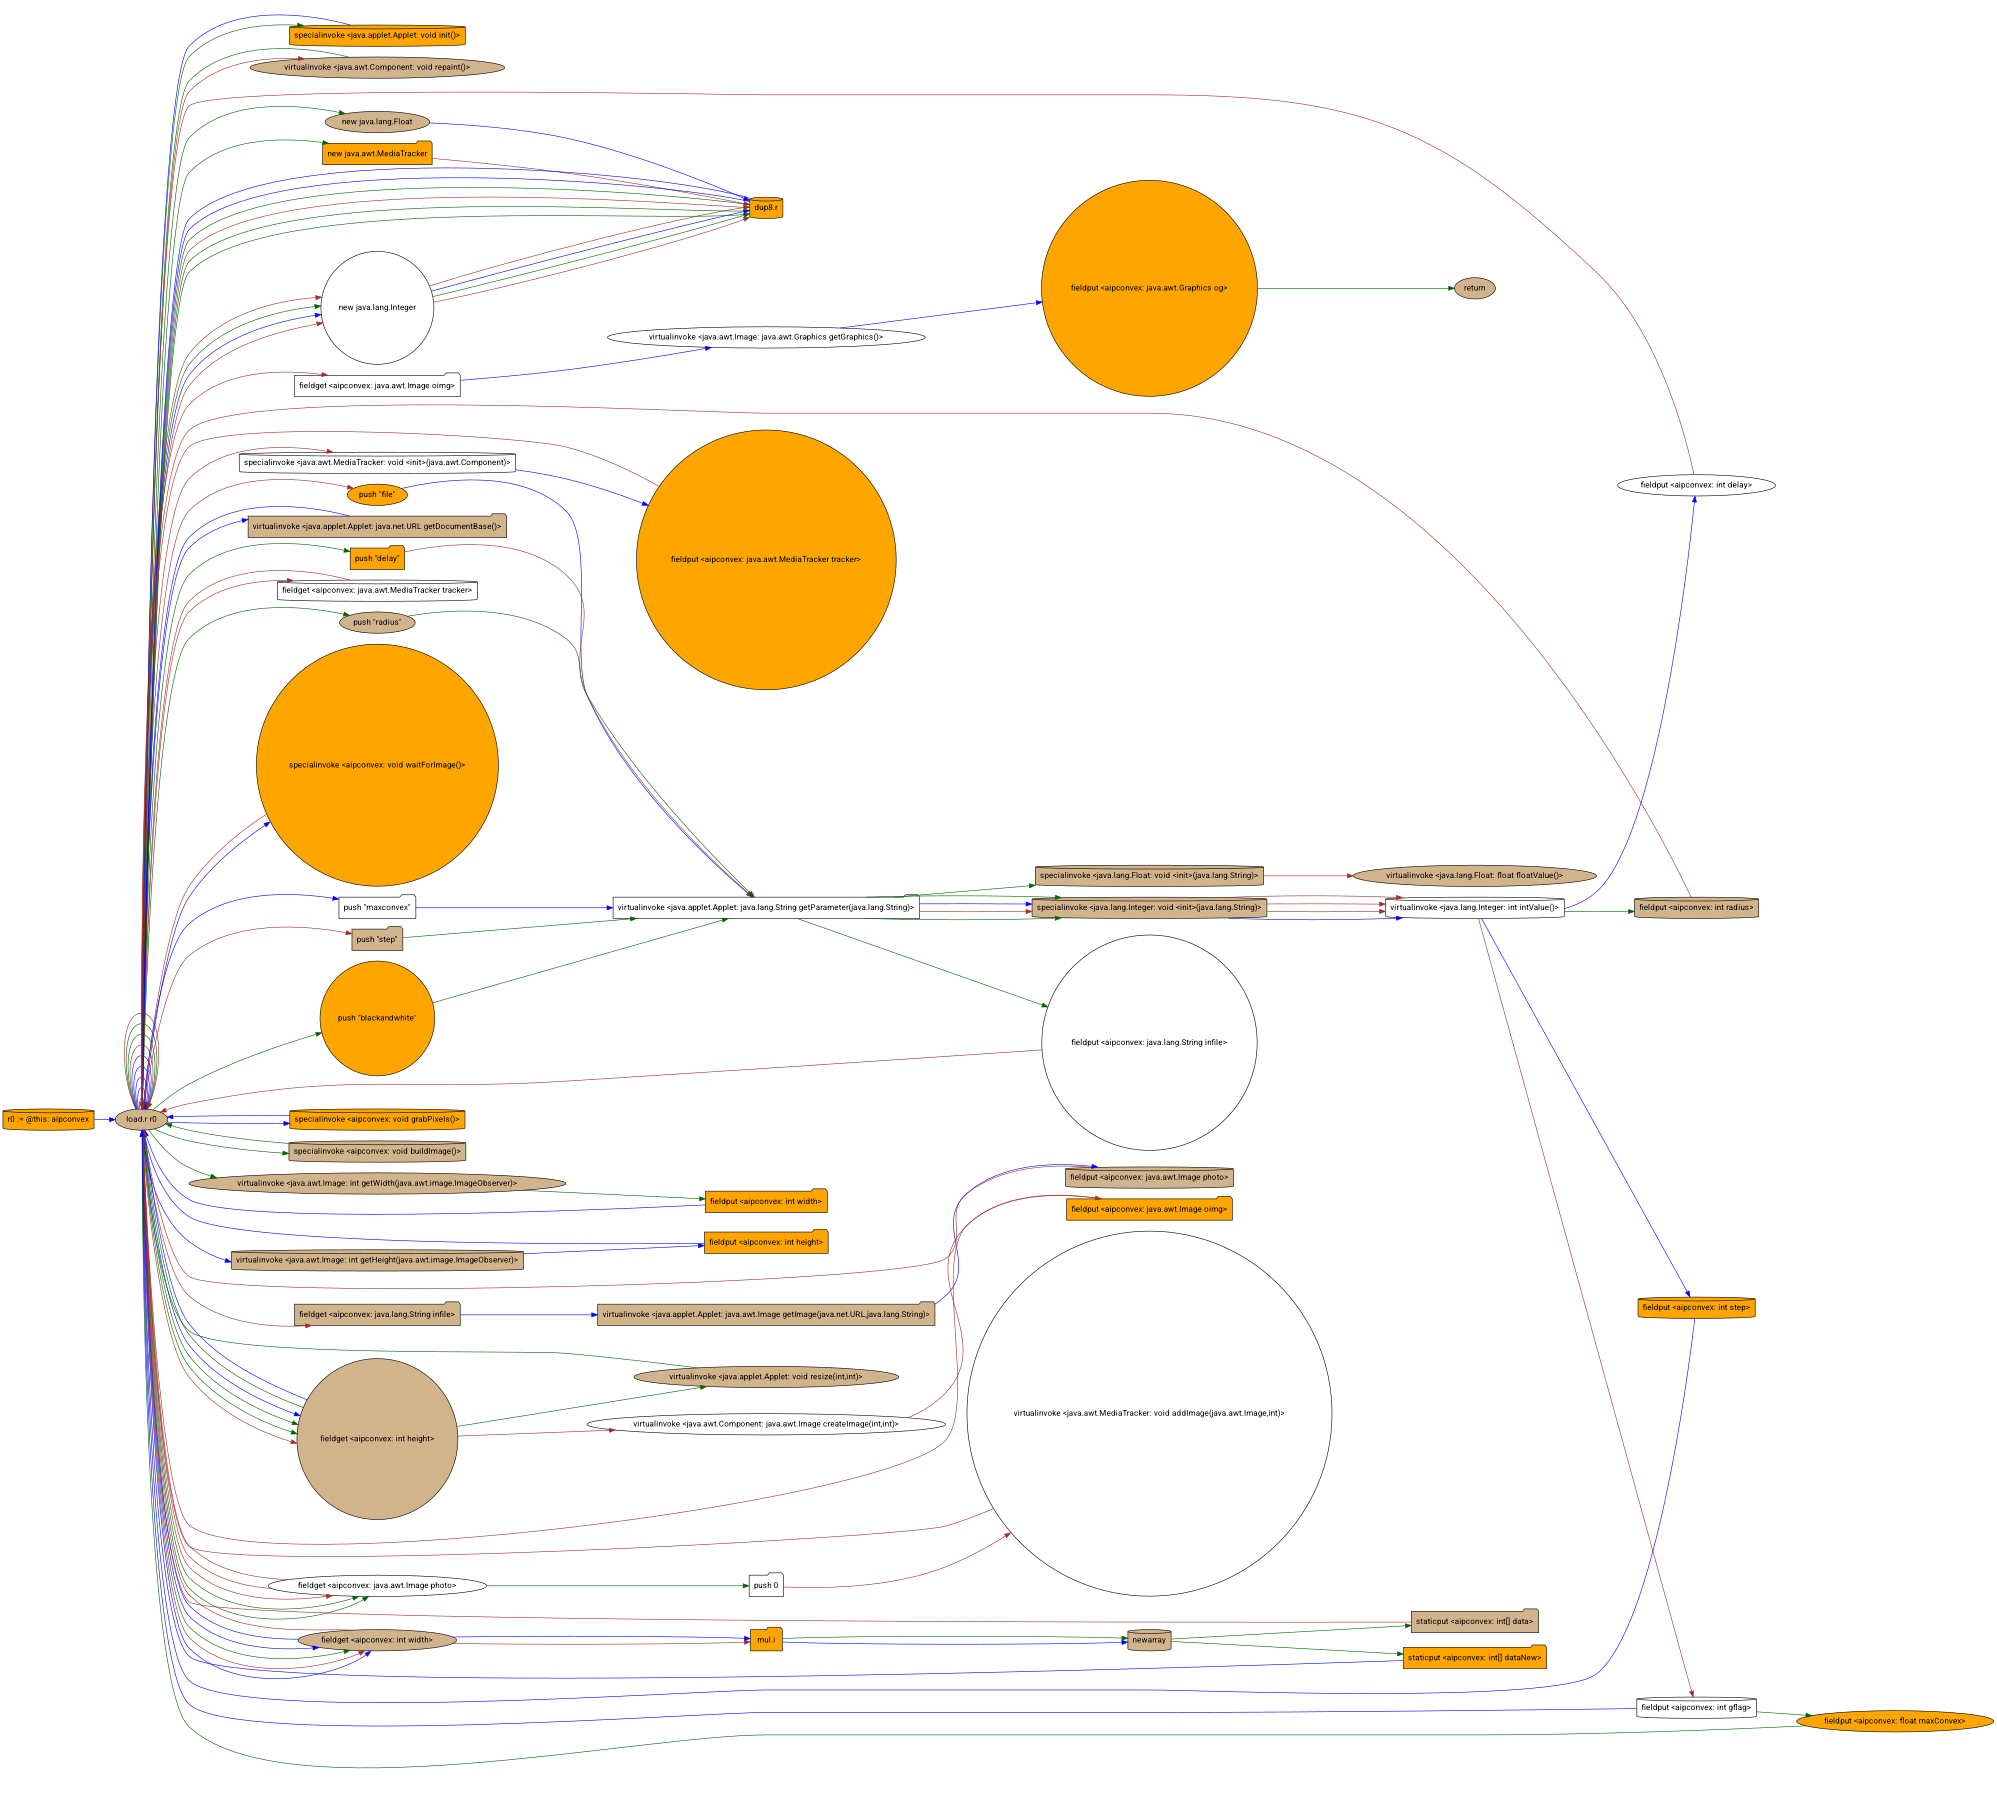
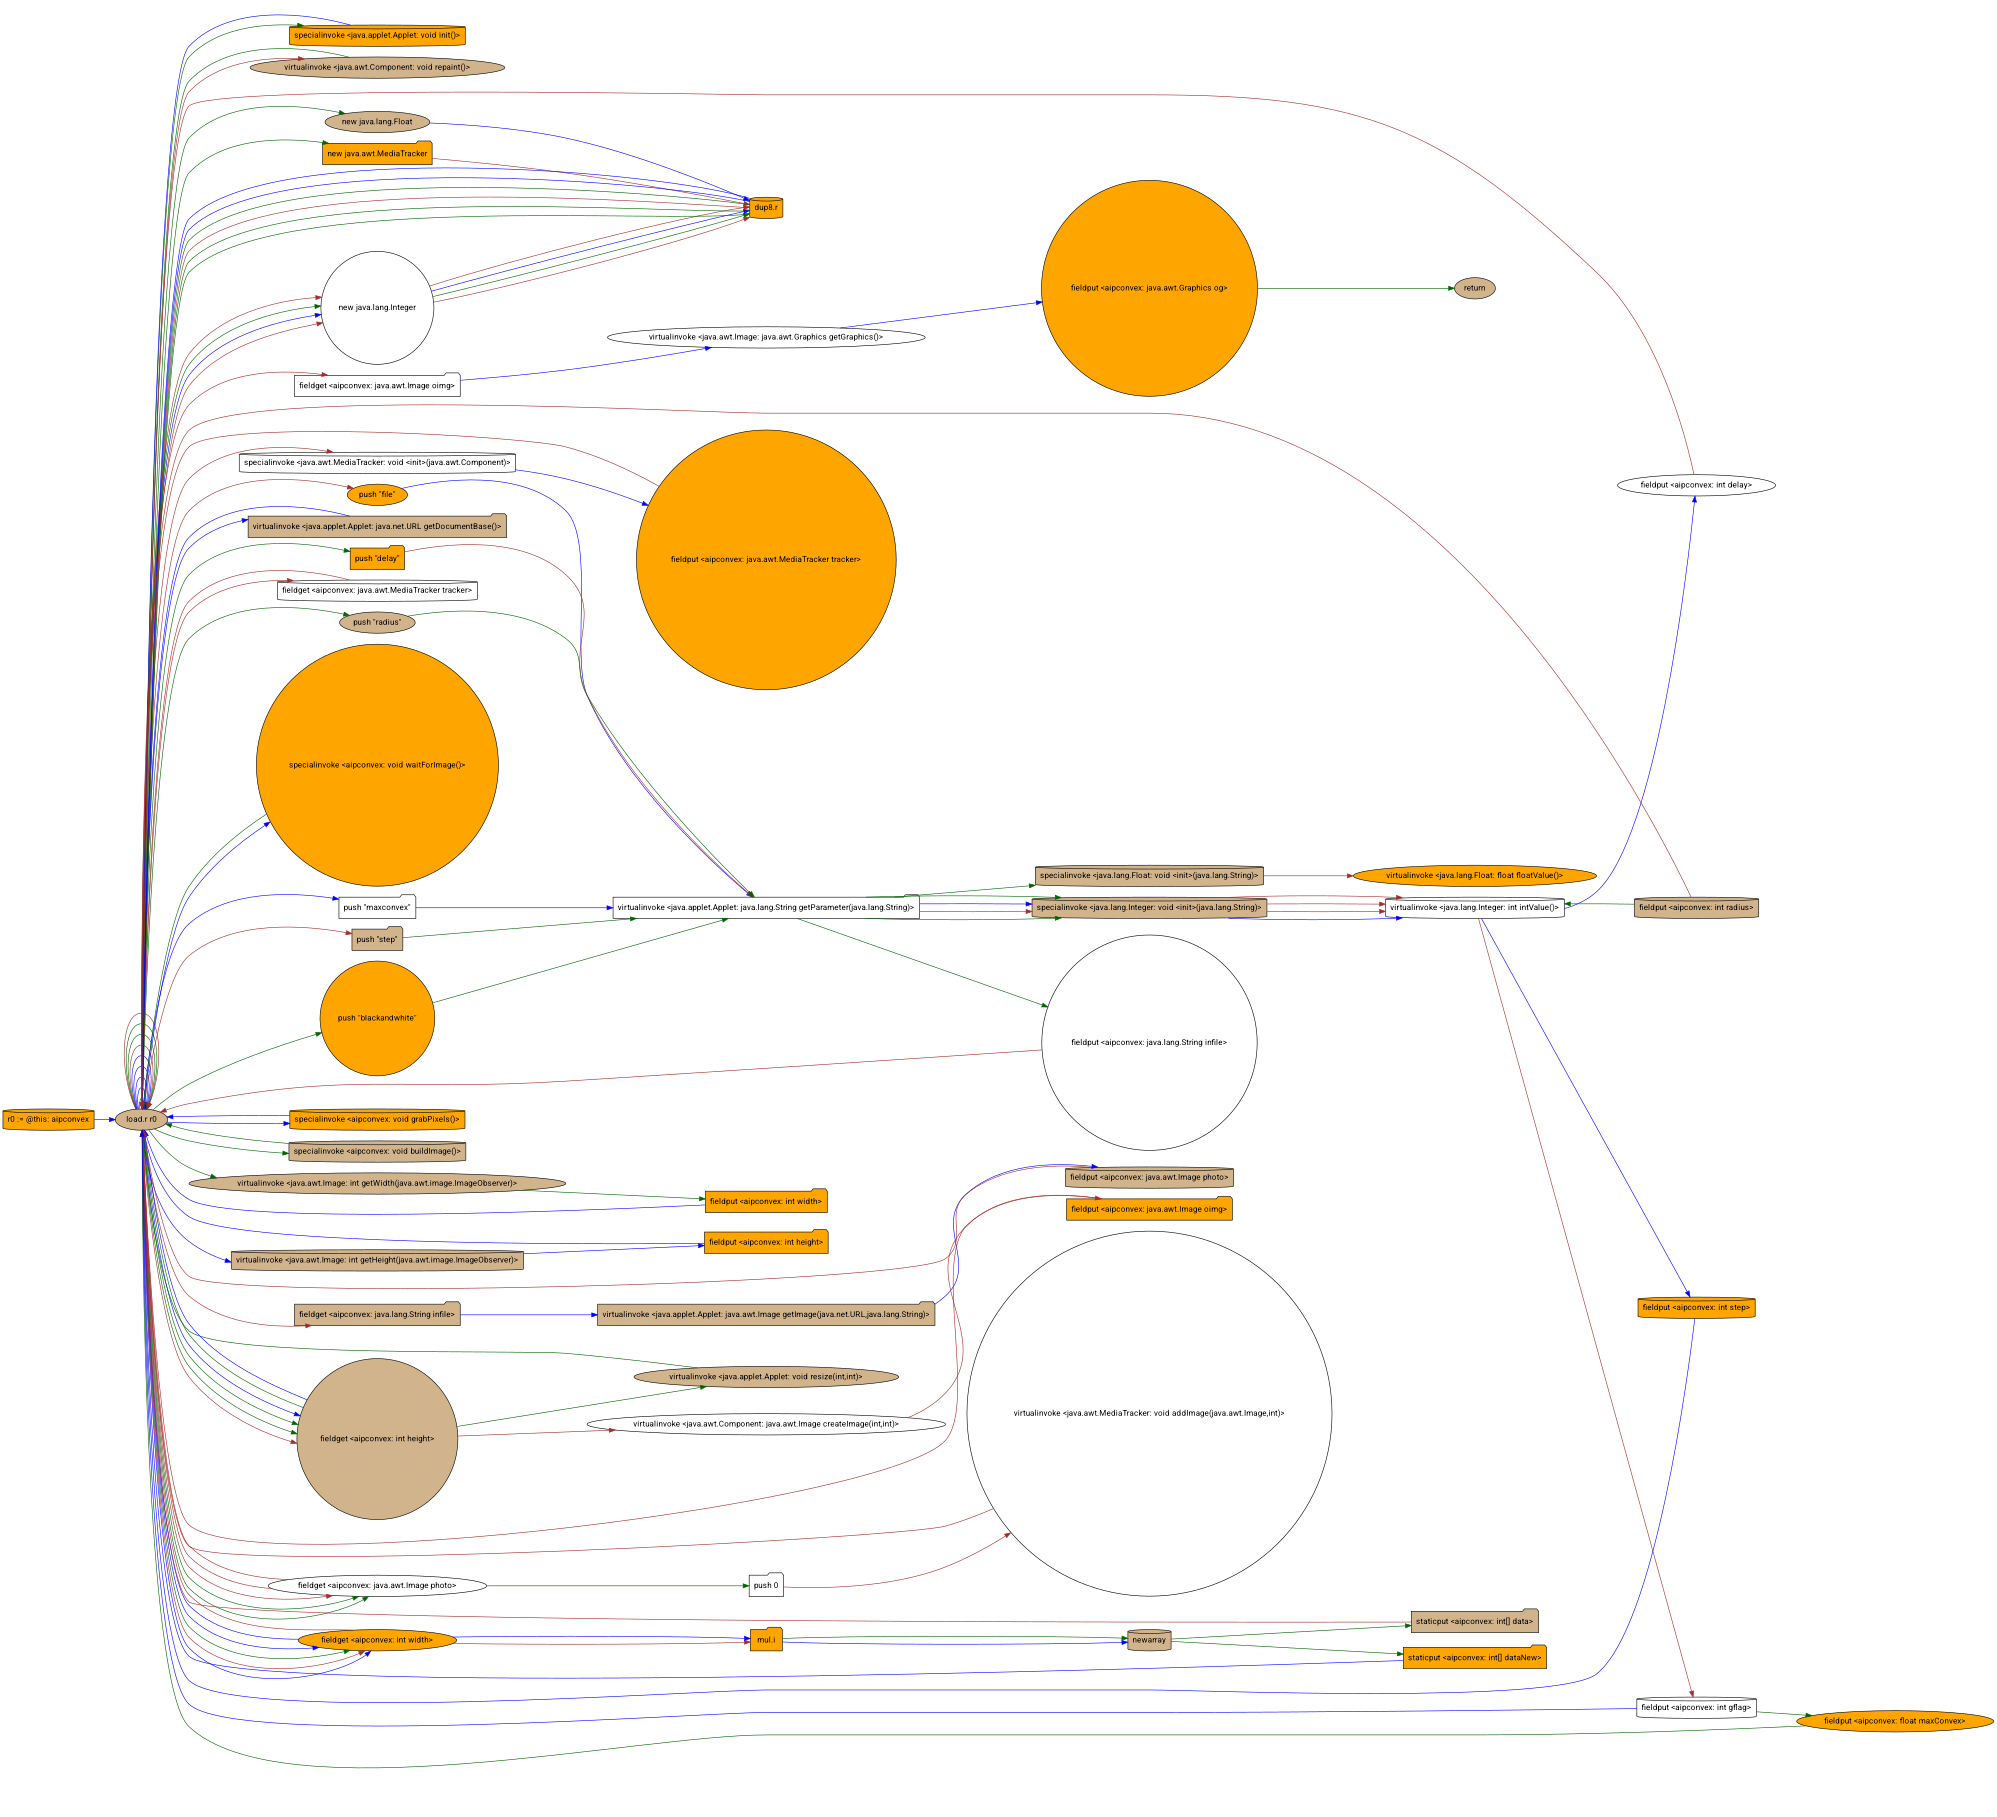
node "virtualinvoke <java.lang.Float: float floatValue()>": fillcolor tan -> orange
edge "specialinvoke <aipconvex: void waitForImage()>" -> "load.r r0": color brown -> darkgreen
edge "virtualinvoke <java.lang.Integer: int intValue()>" -> "fieldput <aipconvex: int radius>": reversed
node "fieldget <aipconvex: int width>": fillcolor tan -> orange
